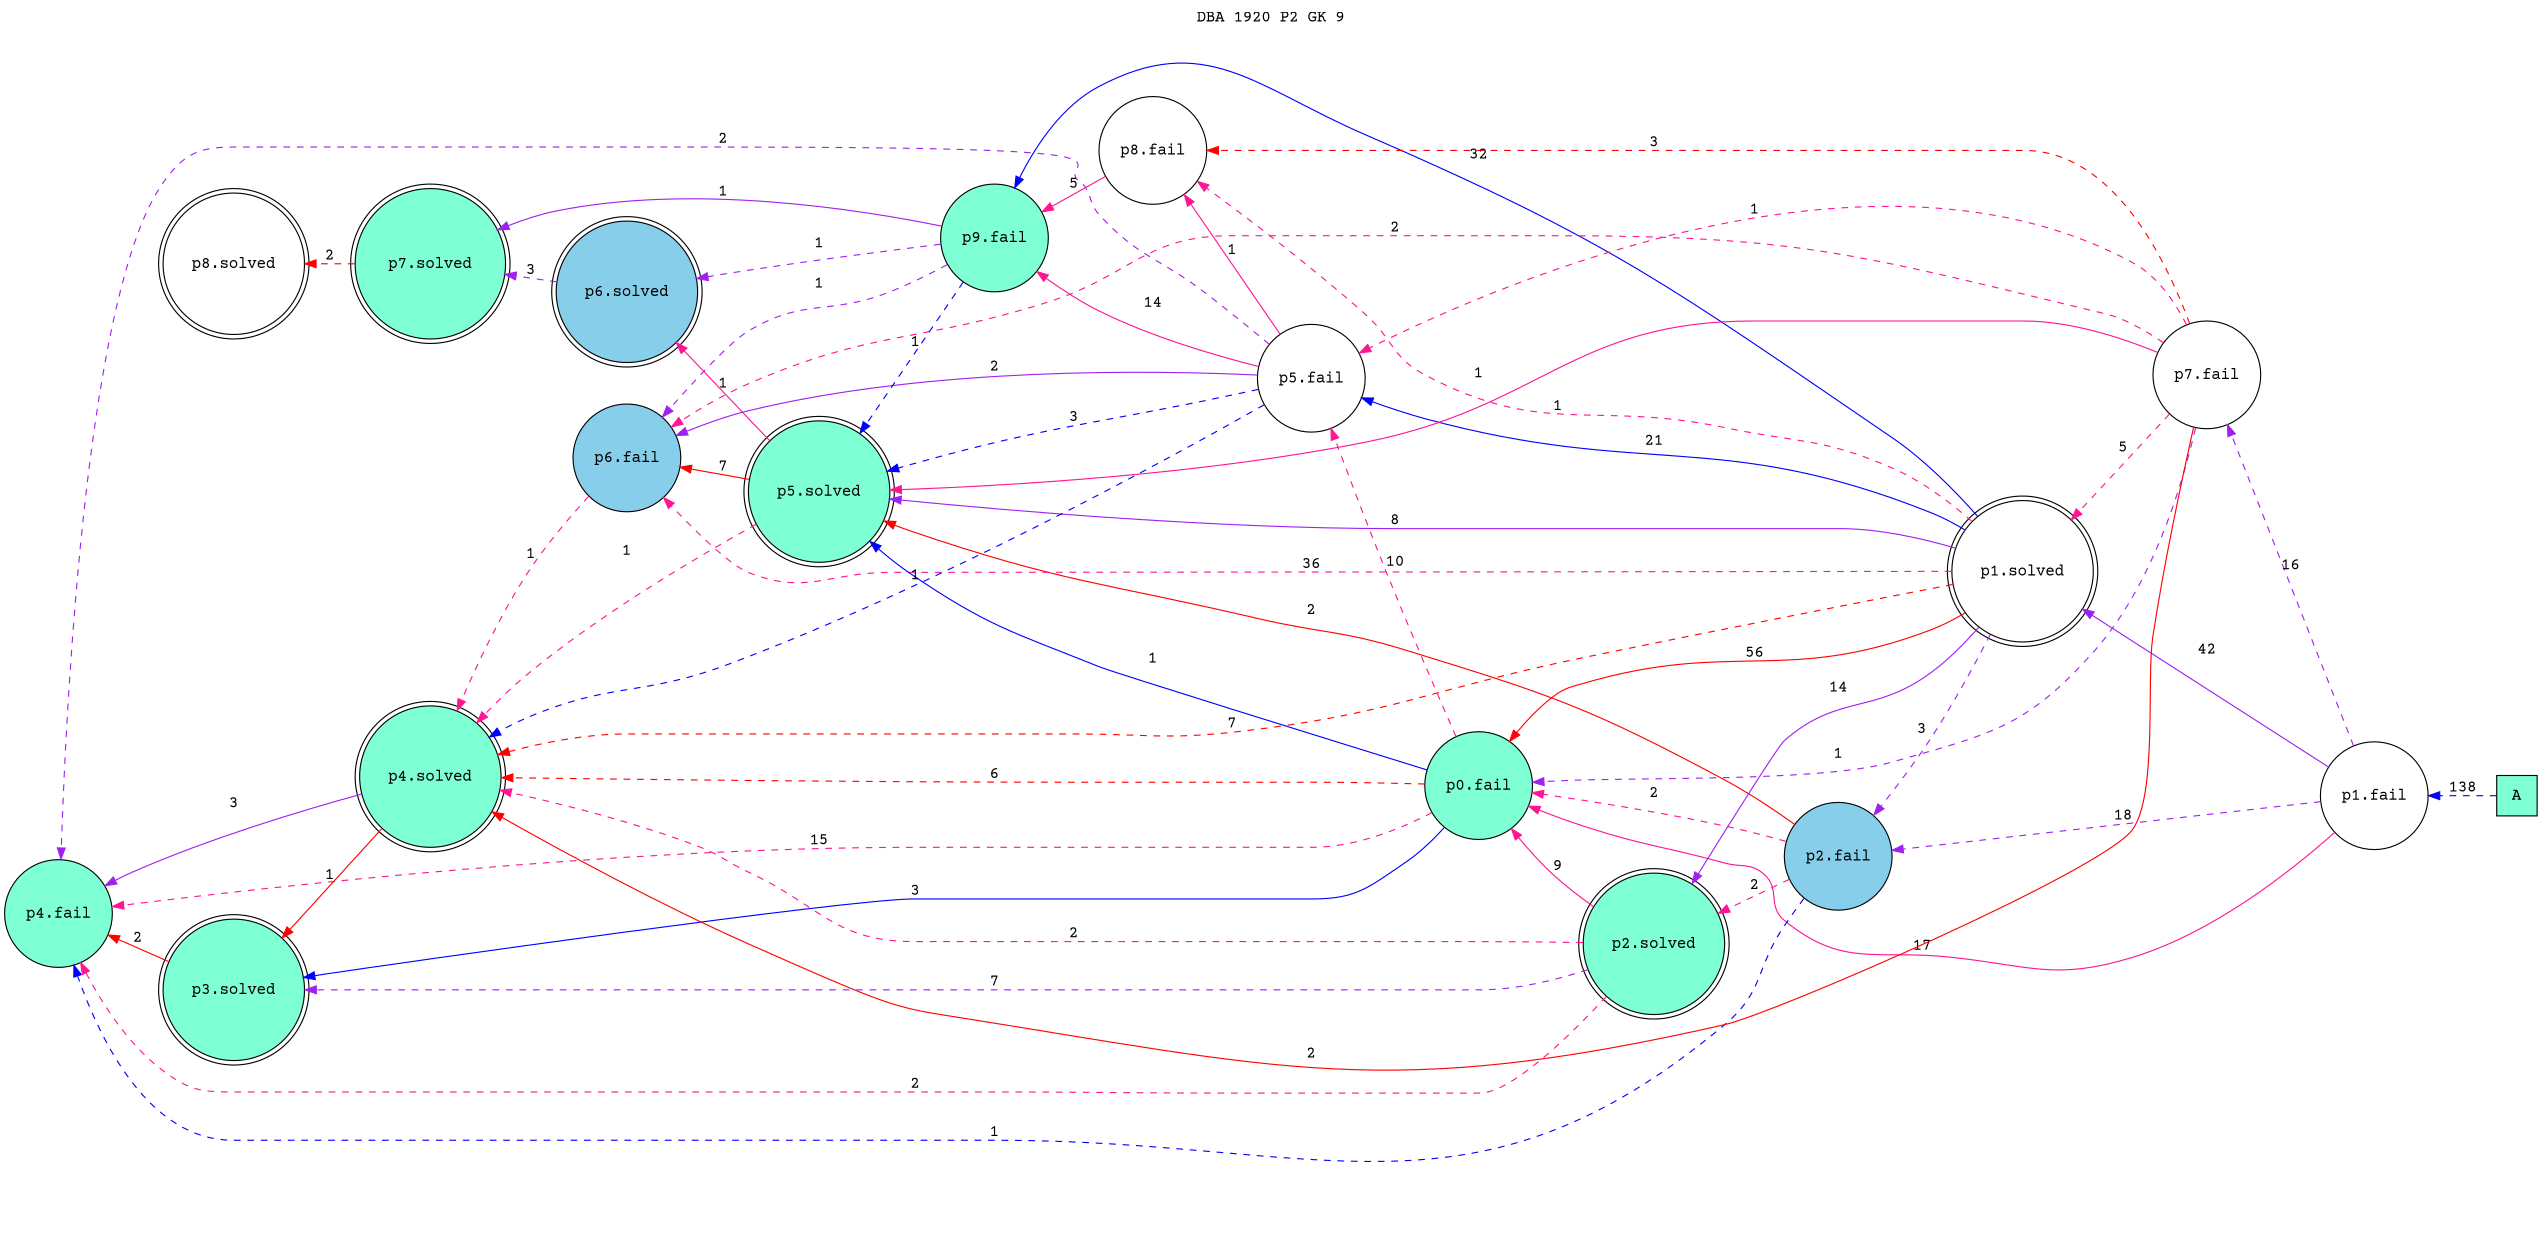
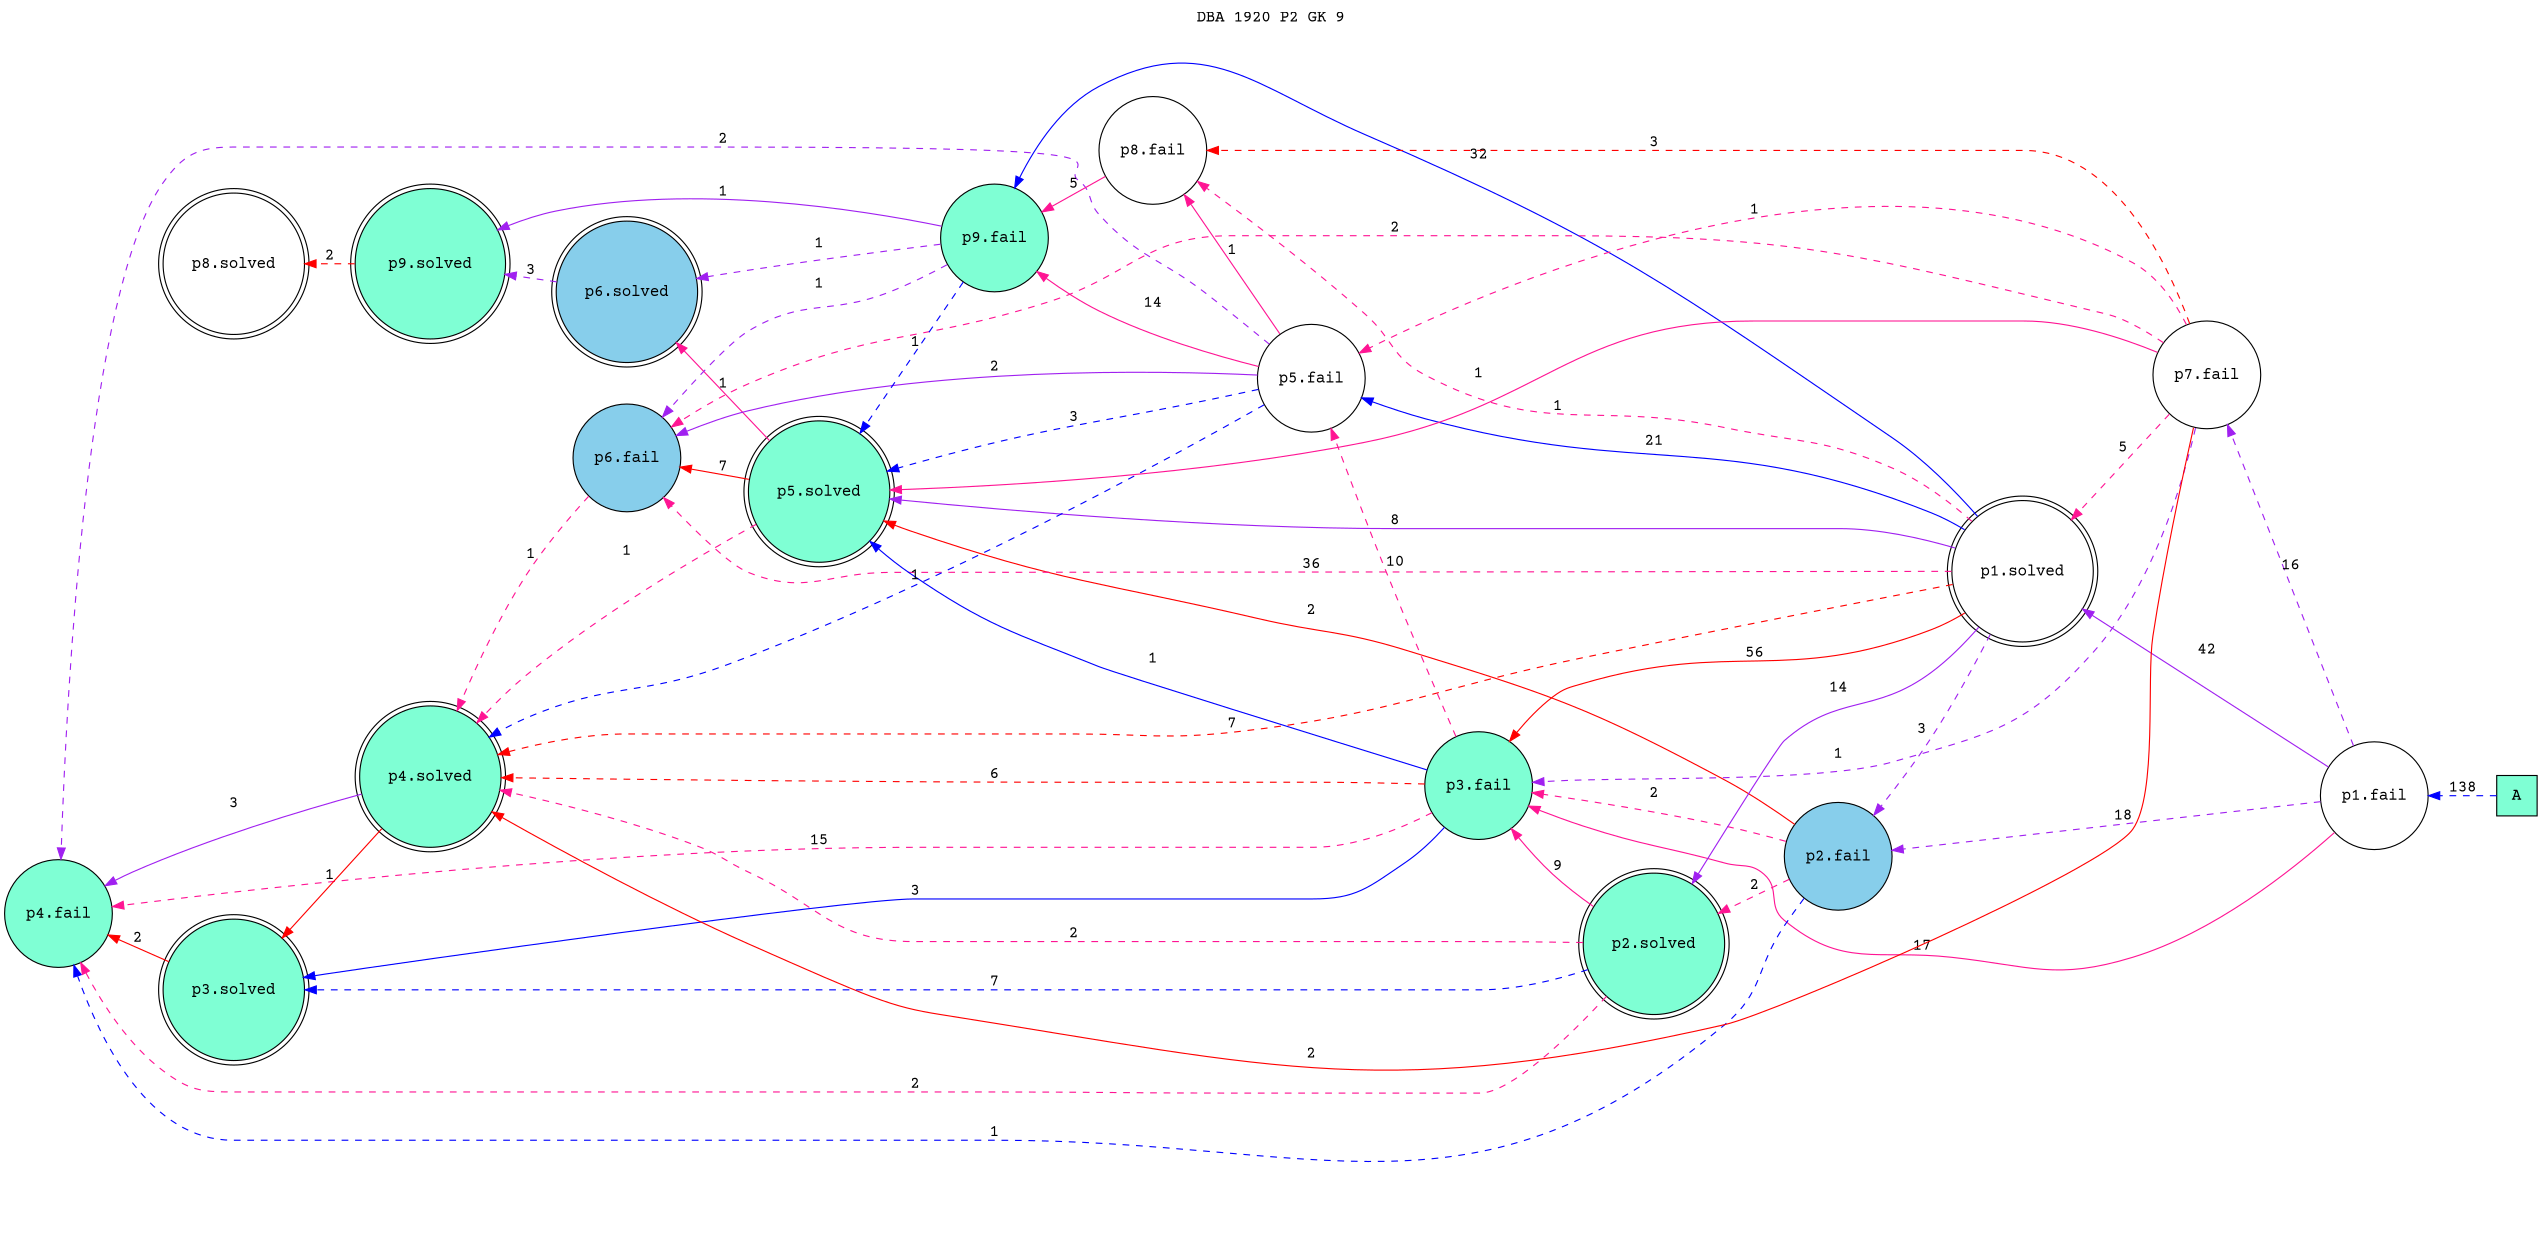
node "p7.solved": label "p7.solved" -> "p9.solved"
node "p0.fail": label "p0.fail" -> "p3.fail"
edge "p2.solved" -> "p3.solved": color purple -> blue
